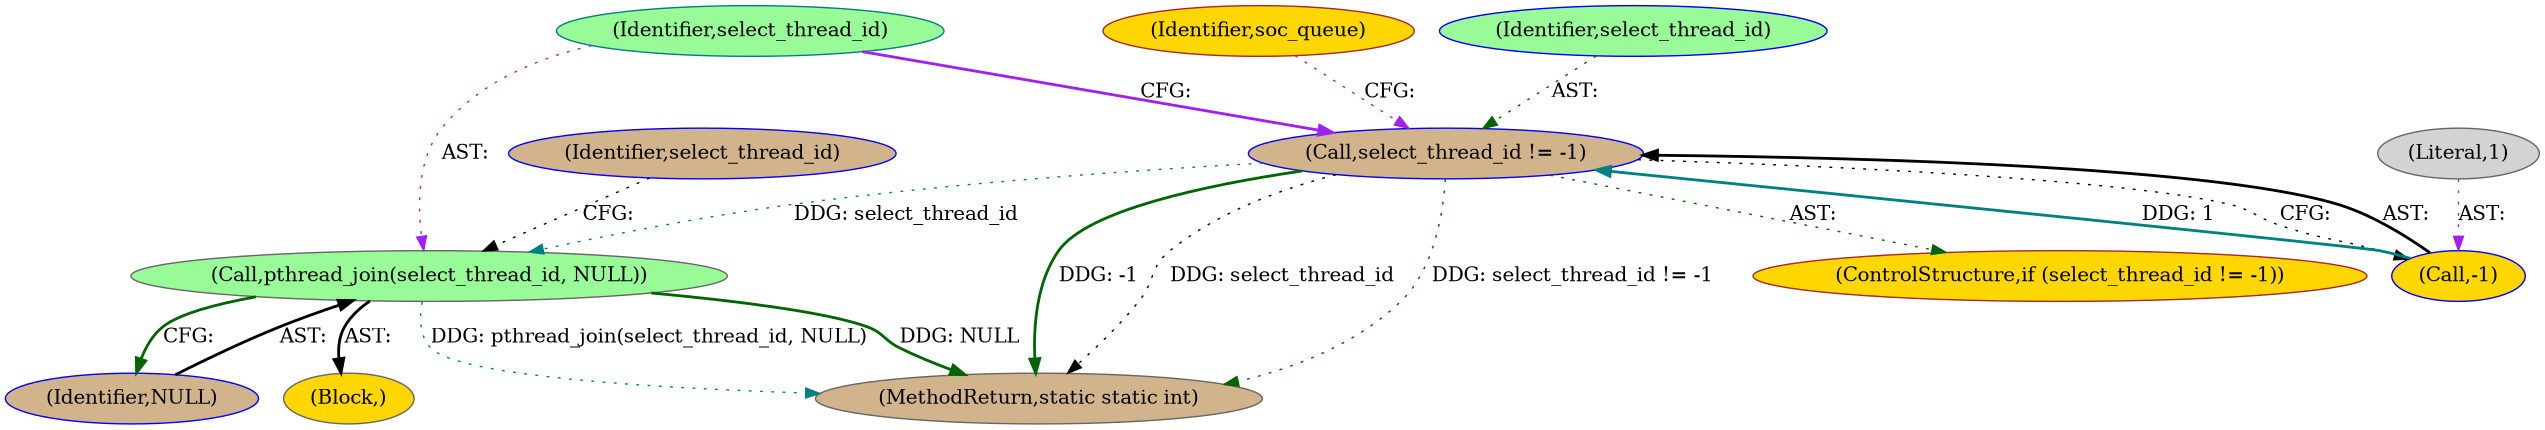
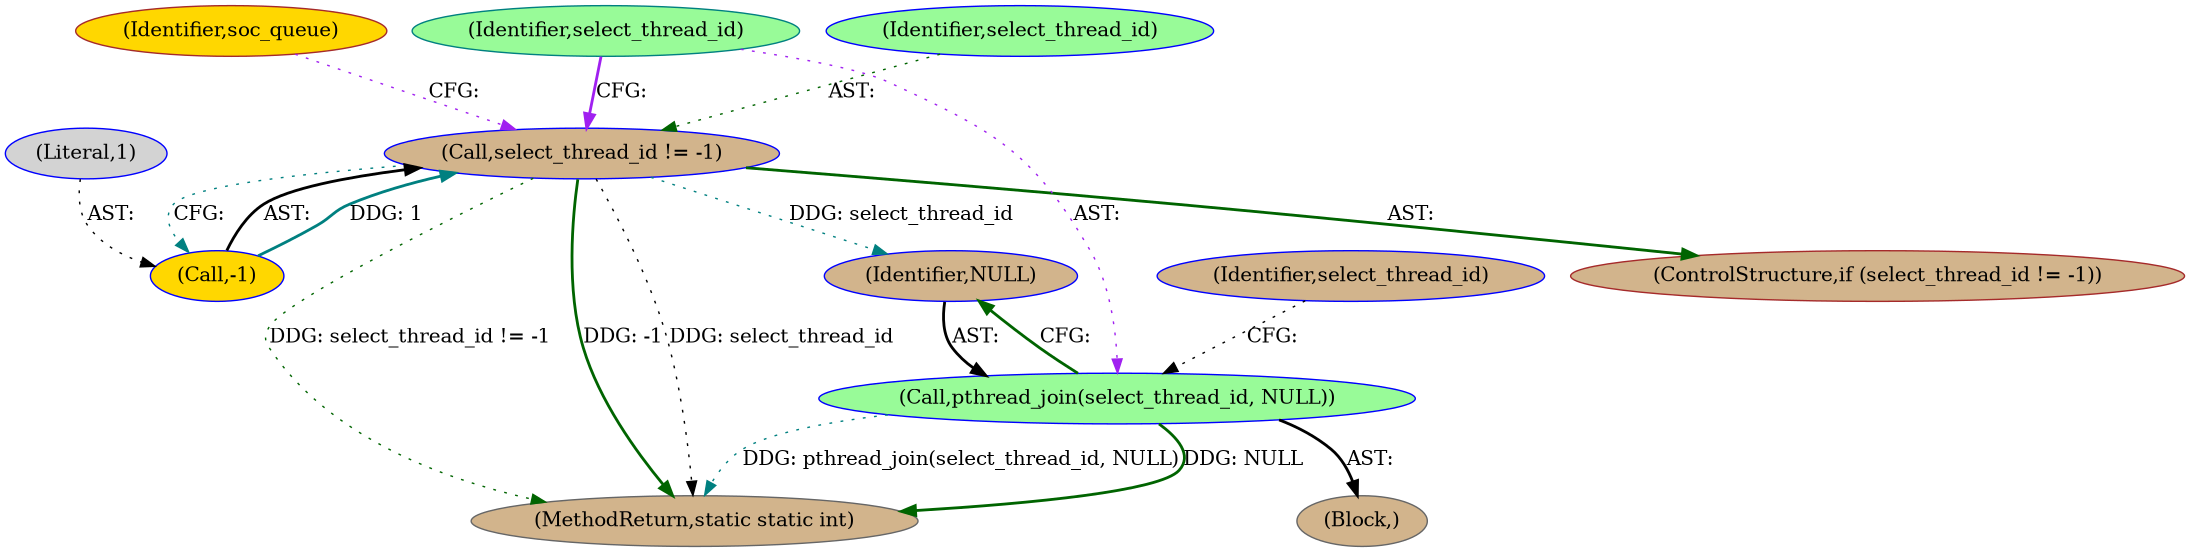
node "(Literal,1)": color gray40 -> blue
edge "(Call,select_thread_id != -1)" -> "(Call,-1)": color black -> teal
edge "(Call,select_thread_id != -1)" -> "(Call,pthread_join(select_thread_id, NULL))": now "(Call,select_thread_id != -1)" -> "(Identifier,NULL)"
edge "(Literal,1)" -> "(Call,-1)": color purple -> black
edge "(Call,select_thread_id != -1)" -> "(ControlStructure,if (select_thread_id != -1))": style dotted -> bold
node "(Call,pthread_join(select_thread_id, NULL))": color gray40 -> blue
node "(ControlStructure,if (select_thread_id != -1))": fillcolor gold -> tan
node "(Block,)": fillcolor gold -> tan
